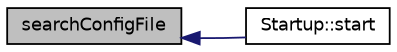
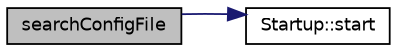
edge "Startup::start" -> "searchConfigFile": reversed
